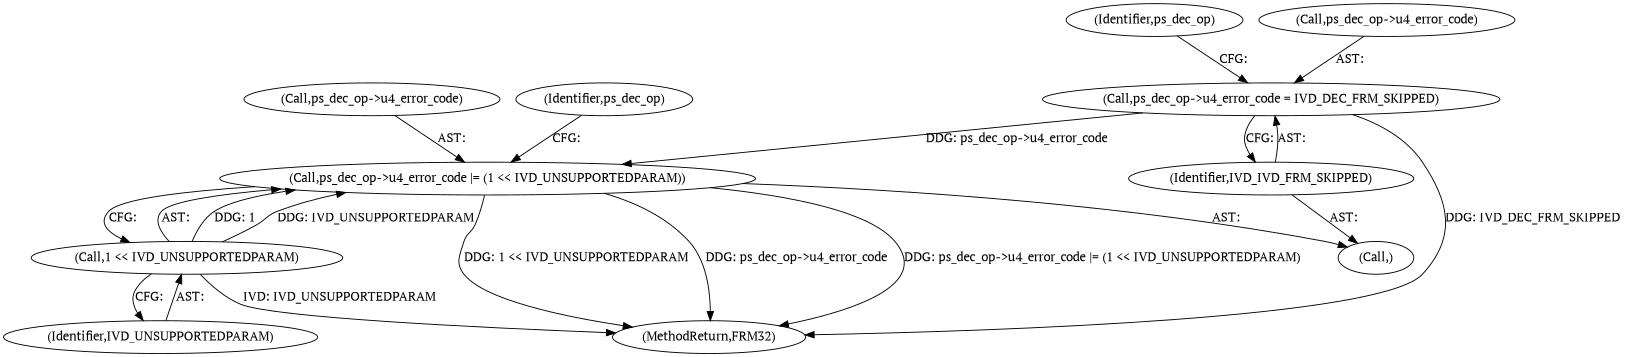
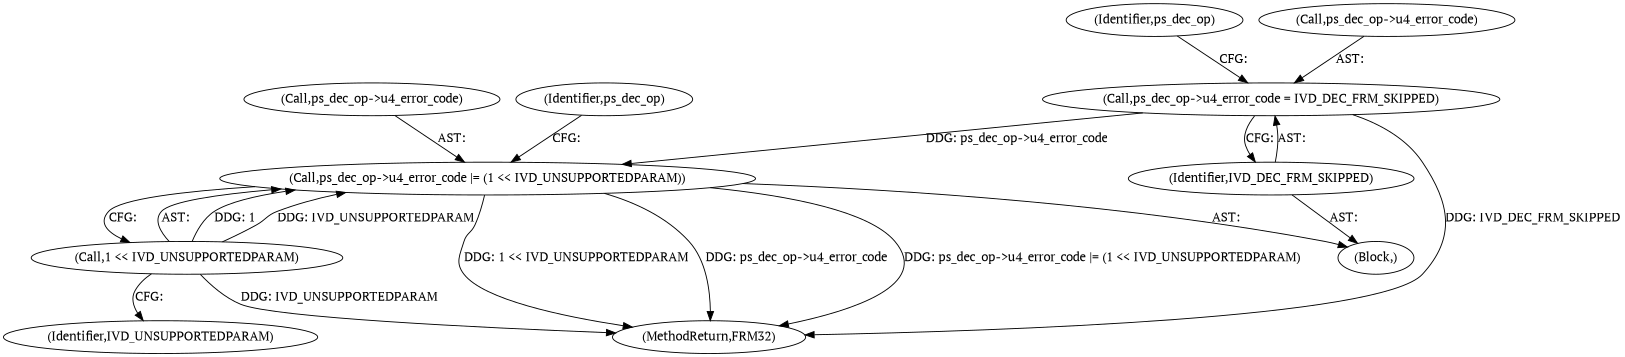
node "(Identifier,IVD_IVD_FRM_SKIPPED)": label "(Identifier,IVD_IVD_FRM_SKIPPED)" -> "(Identifier,IVD_DEC_FRM_SKIPPED)"
node "(Call,)": label "(Call,)" -> "(Block,)"
edge "(Call,1 << IVD_UNSUPPORTEDPARAM)" -> "(MethodReturn,FRM32)": label "IVD: IVD_UNSUPPORTEDPARAM" -> "DDG: IVD_UNSUPPORTEDPARAM"
edge "(Identifier,IVD_UNSUPPORTEDPARAM)" -> "(Call,1 << IVD_UNSUPPORTEDPARAM)": removed, label "AST:"
